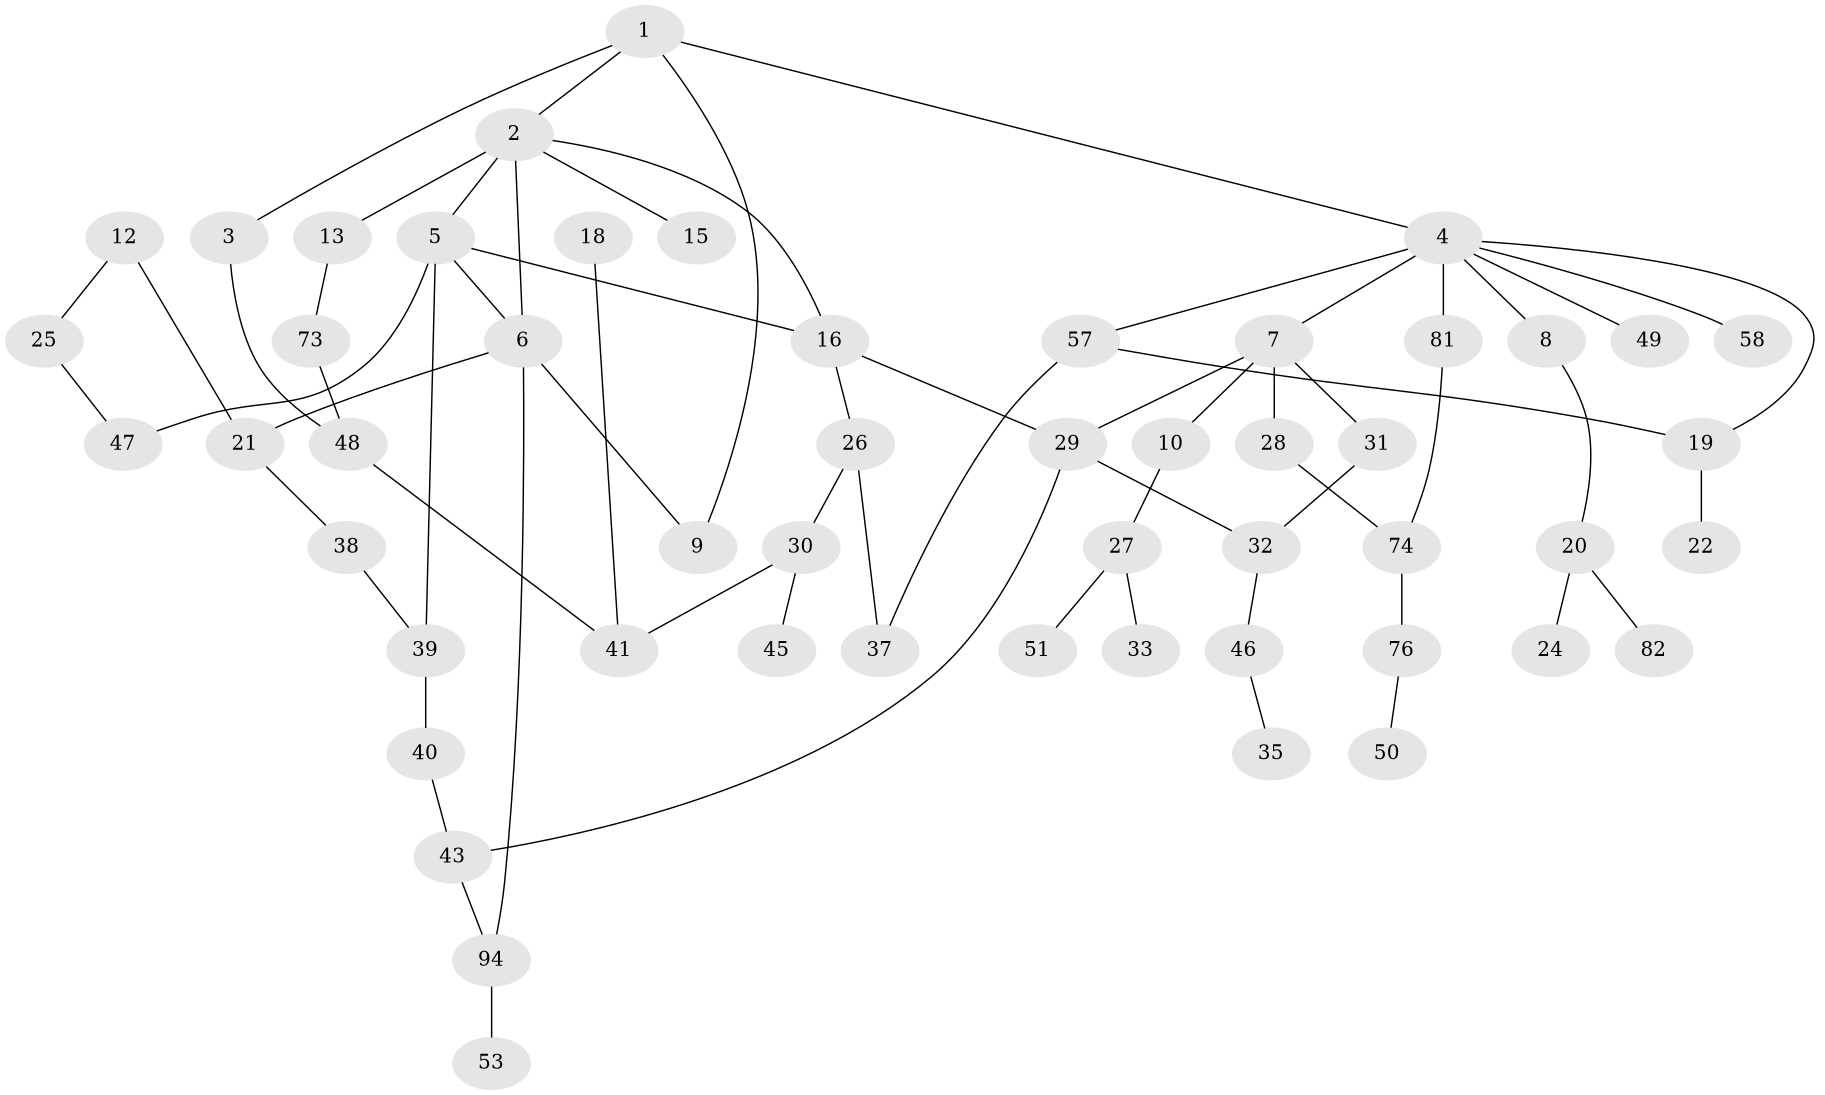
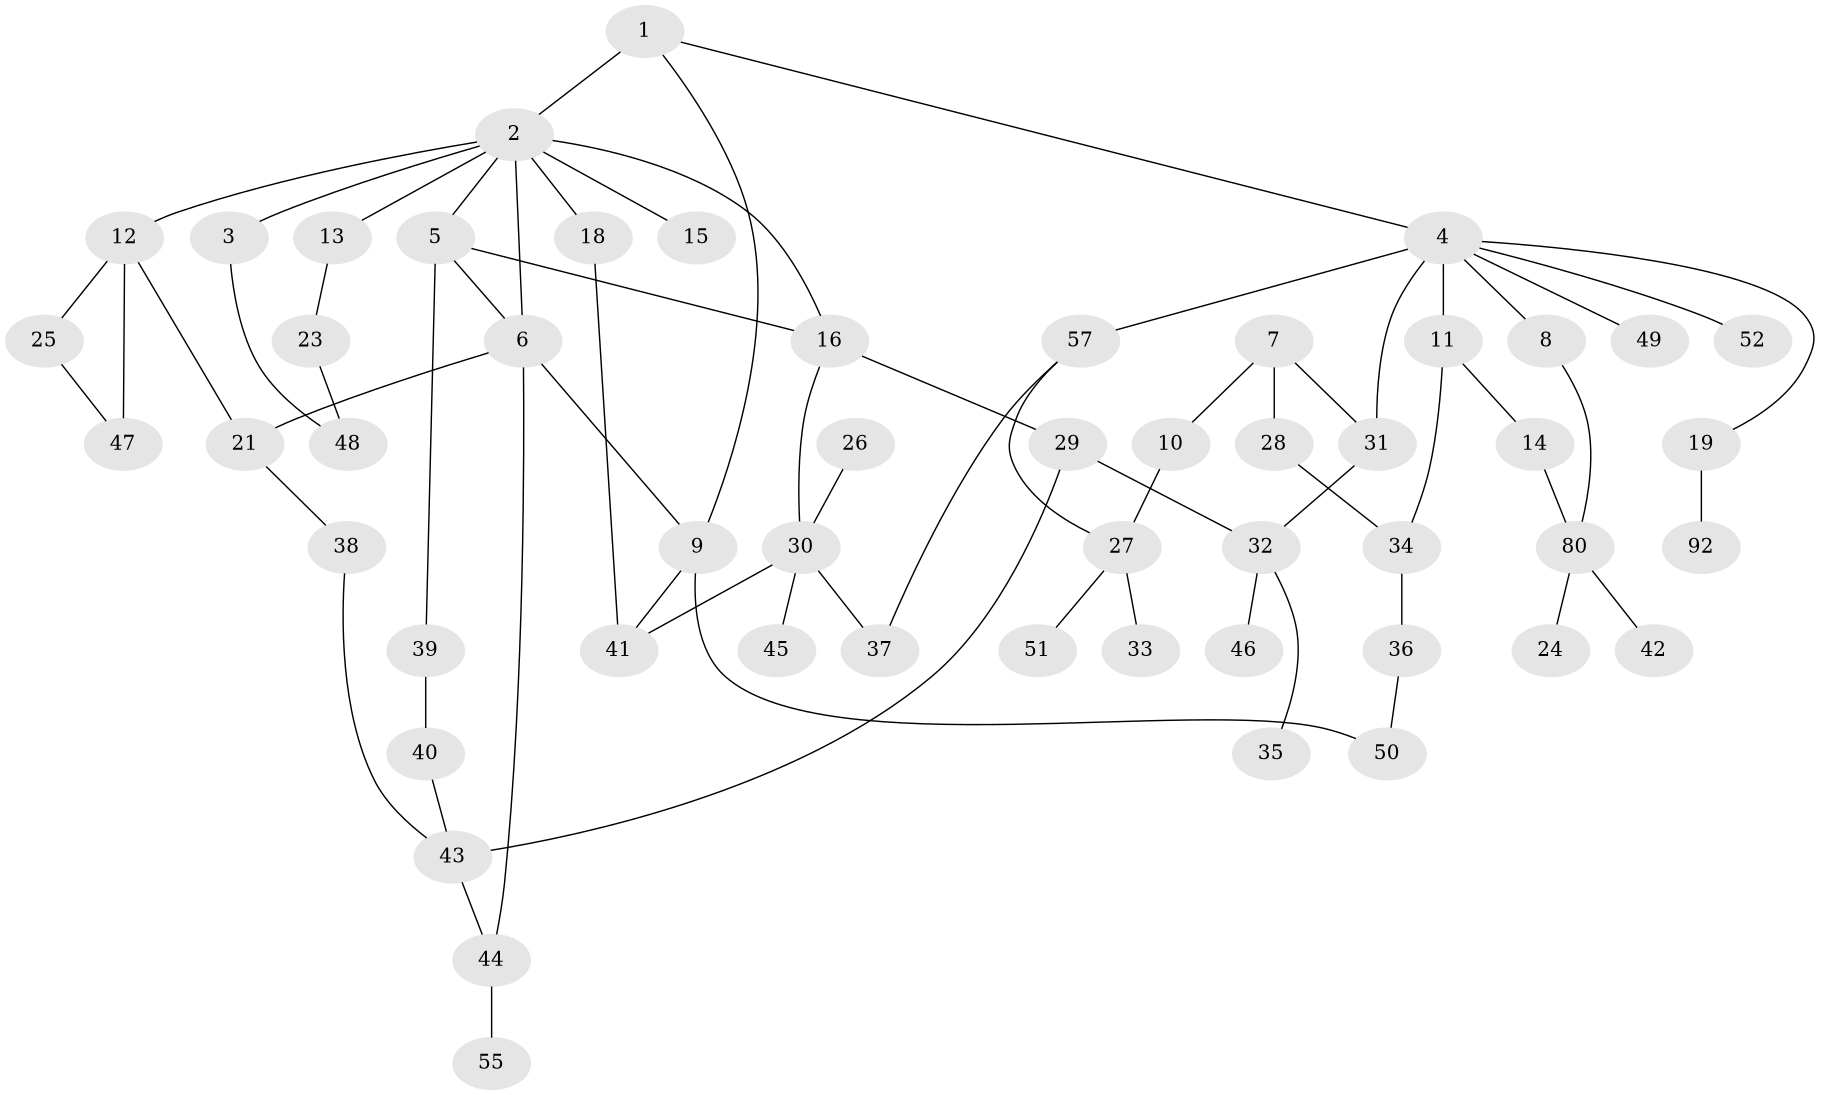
edge "1" -- "3": now "2" -- "3"
edge "2" -- "12": added
edge "2" -- "18": added
edge "4" -- "7": now "4" -- "31"
node "73": label "73" -> "23"
node "81": label "81" -> "11"
node "58": label "58" -> "52"
edge "57" -- "19": now "57" -- "27"
edge "16" -- "26": now "16" -- "30"
edge "7" -- "29": removed
edge "5" -- "47": now "12" -- "47"
node "14": added
edge "26" -- "37": now "30" -- "37"
edge "48" -- "41": now "9" -- "41"
node "74": label "74" -> "34"
node "20": label "20" -> "80"
node "22": label "22" -> "92"
edge "38" -- "39": now "38" -- "43"
node "76": label "76" -> "36"
node "82": label "82" -> "42"
edge "46" -- "35": now "32" -- "35"
edge "9" -- "50": added
node "94": label "94" -> "44"
node "53": label "53" -> "55"
